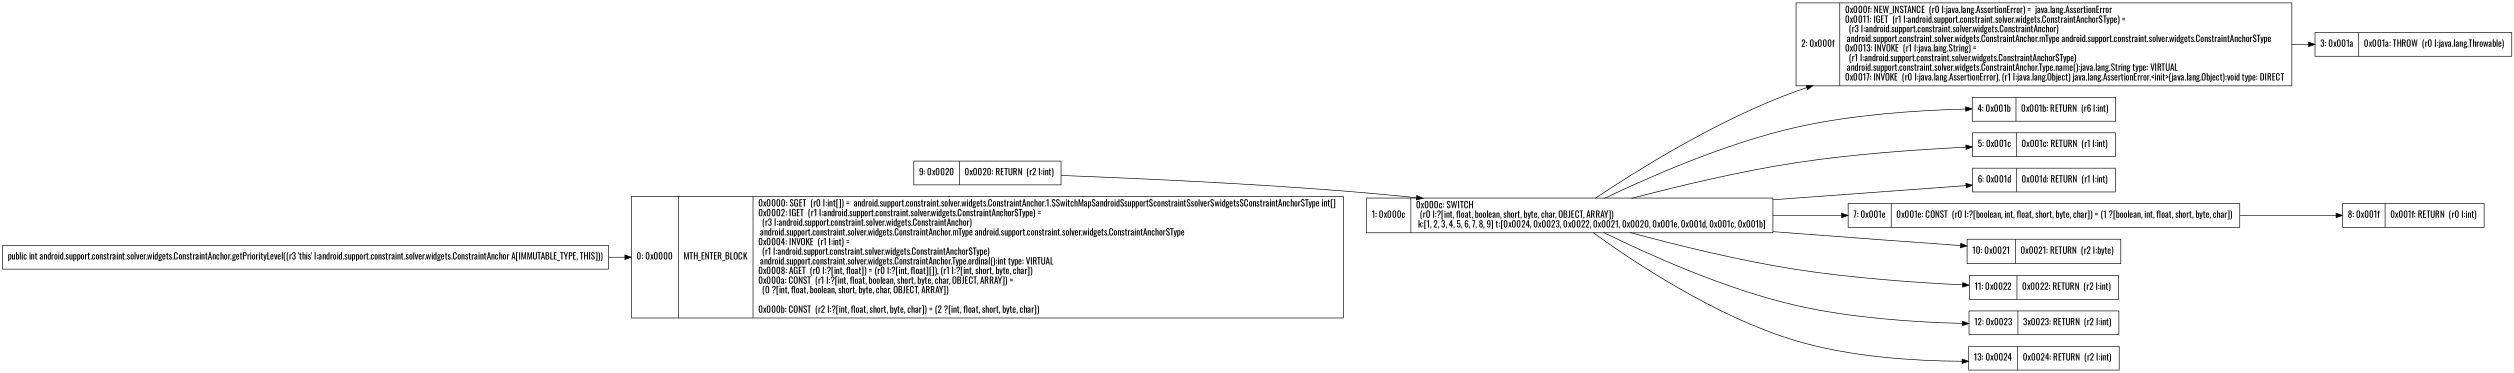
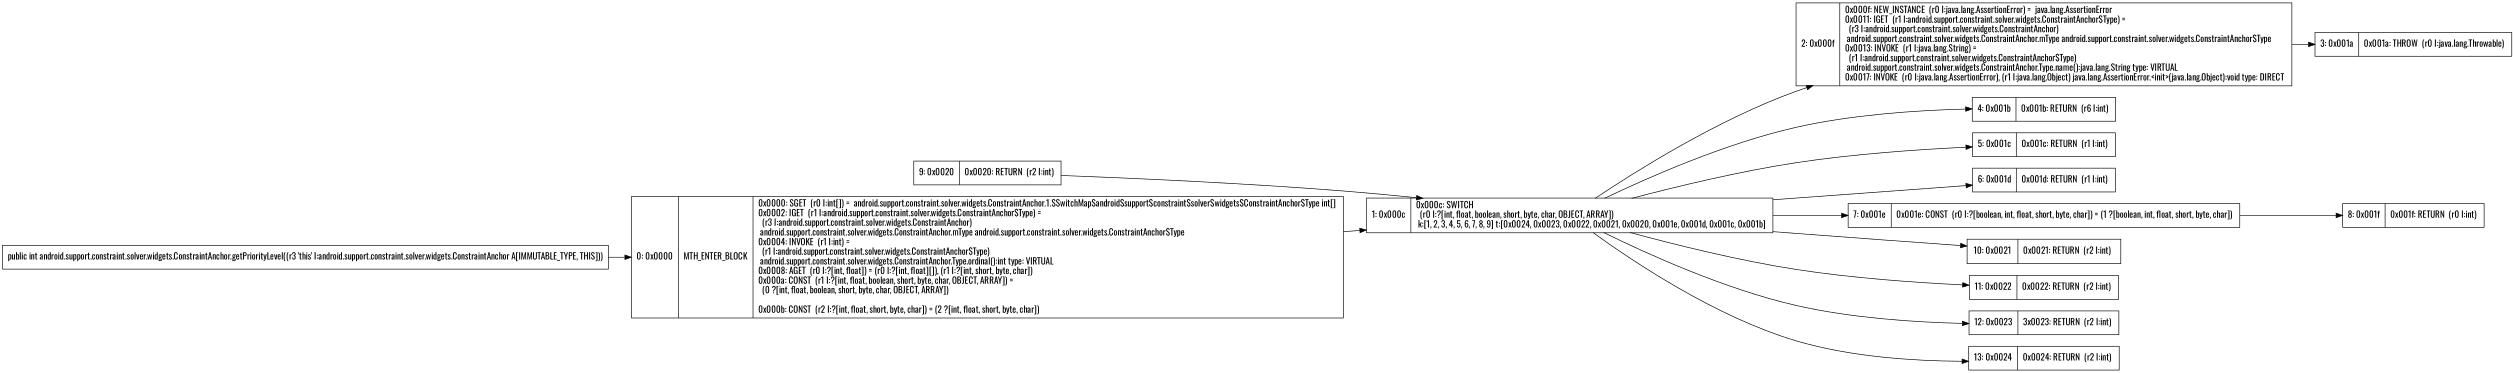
edge "0: 0x0000" -> "1: 0x000c": added
node "10: 0x0021": text "0x0021: RETURN  (r2 I:byte)" -> "0x0021: RETURN  (r2 I:int)"
